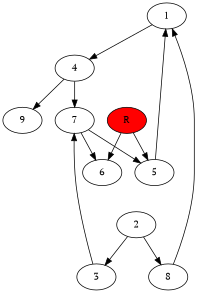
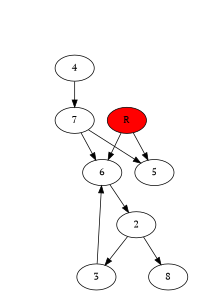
node "1": removed
node "9": removed
edge "6" -> "2": added
edge "3" -> "7": now "3" -> "6"
